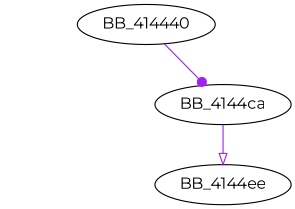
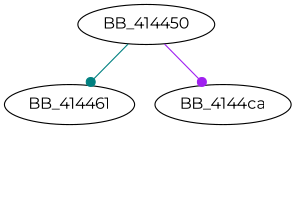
node "BB_414440": label "BB_414440" -> "BB_414450"
node "BB_414461": added
node "BB_4144ee": removed
